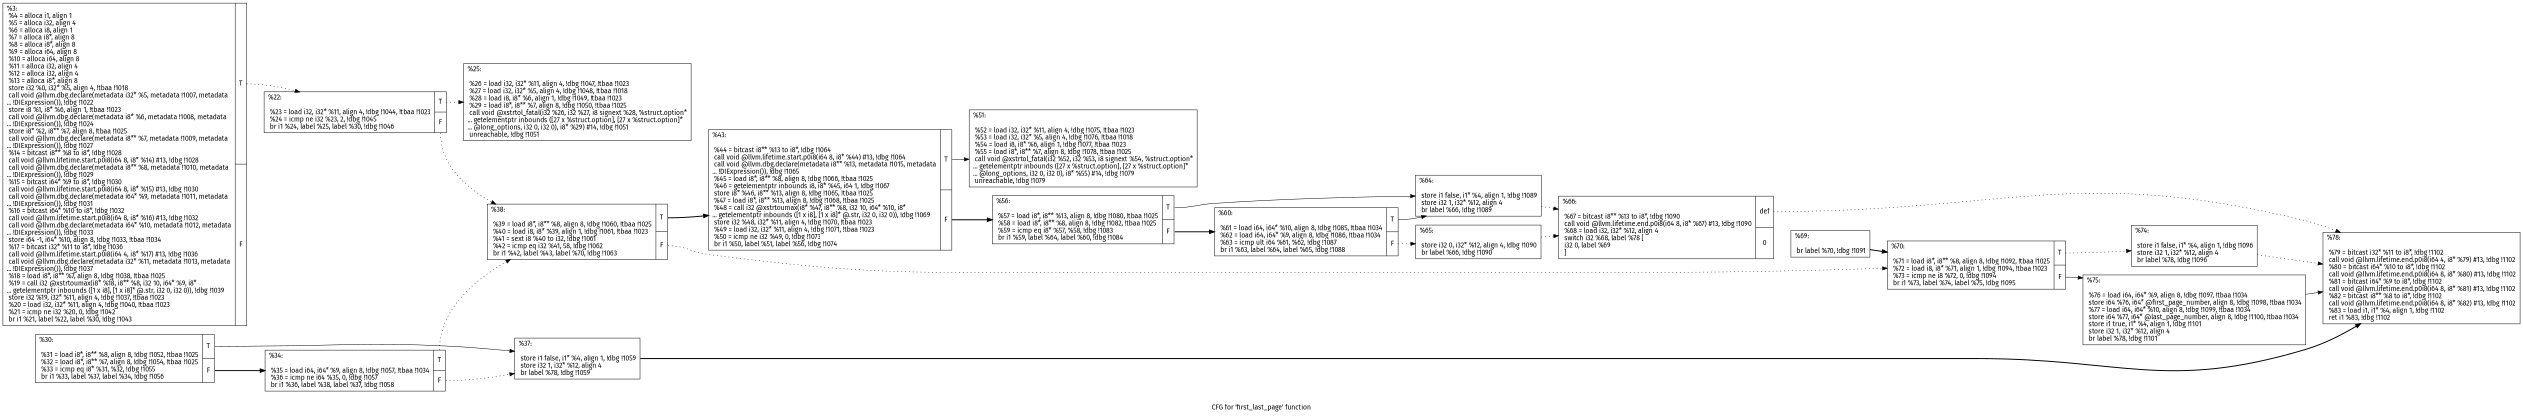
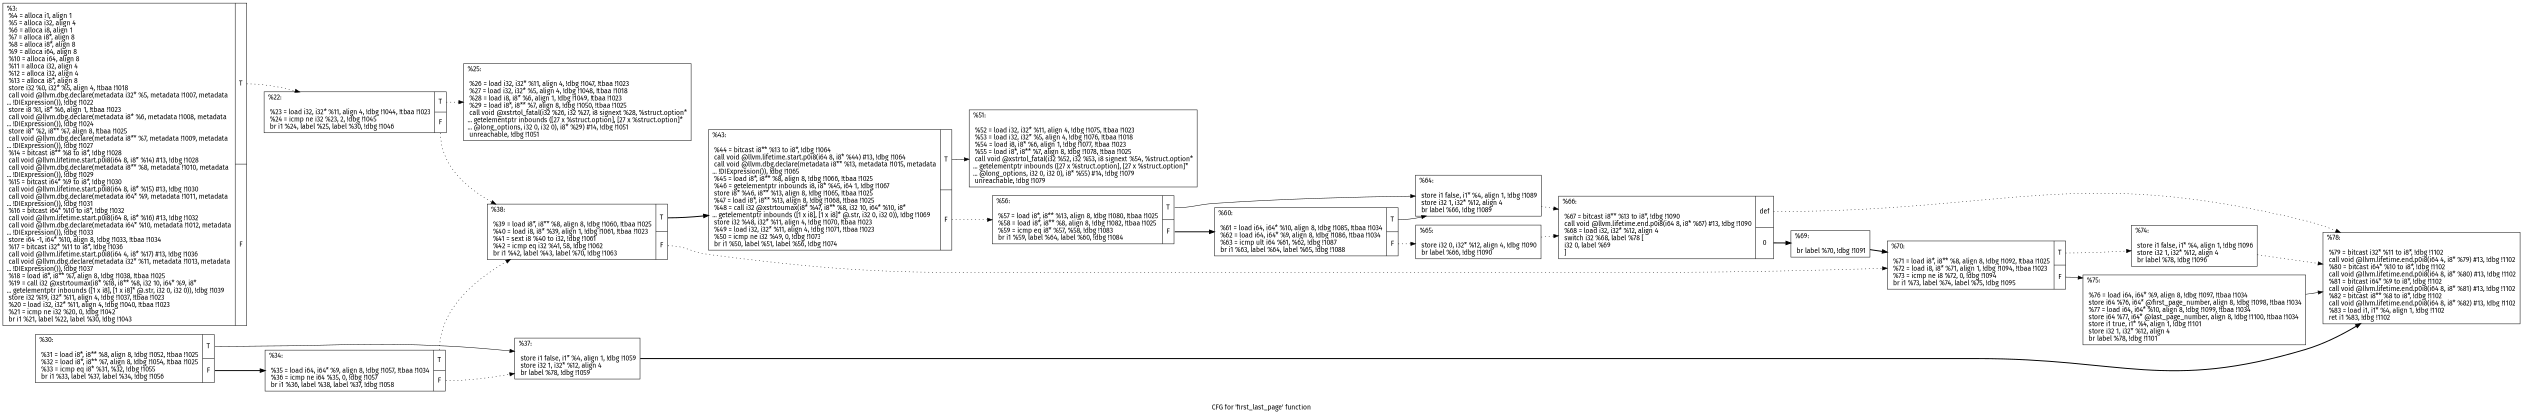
edge "%43:" -> "%56:": style bold -> dotted
edge "%66:" -> "%69:": added
